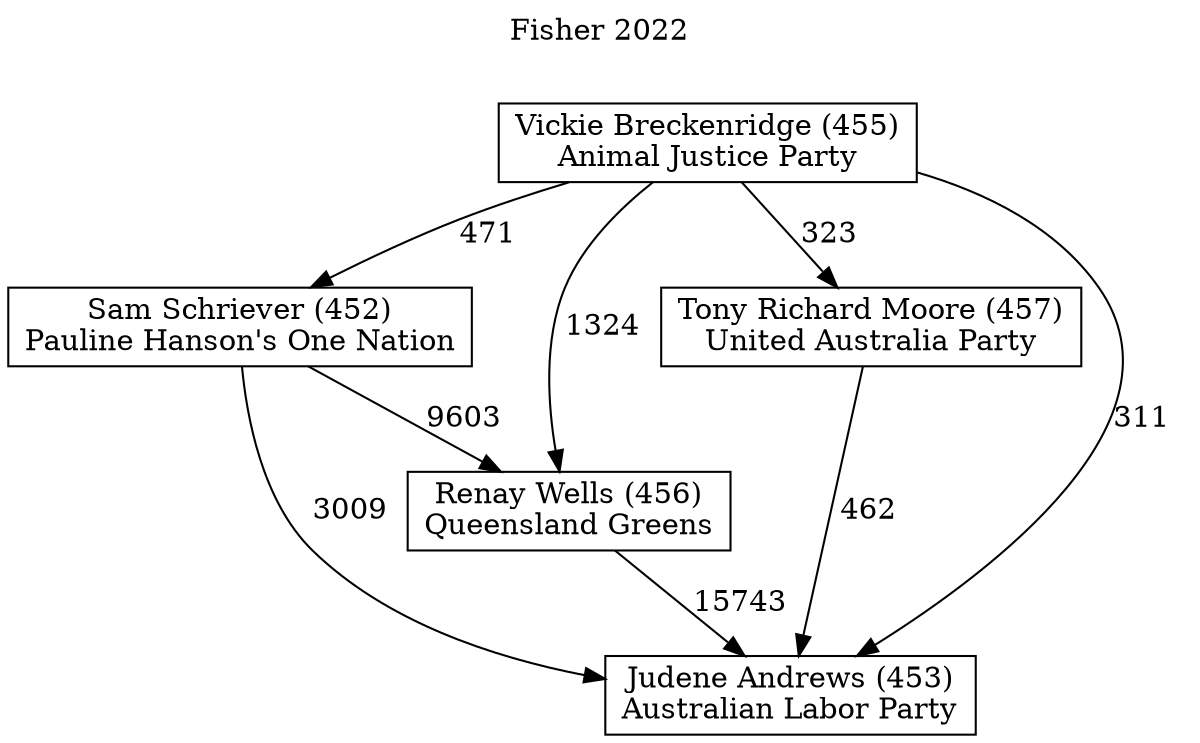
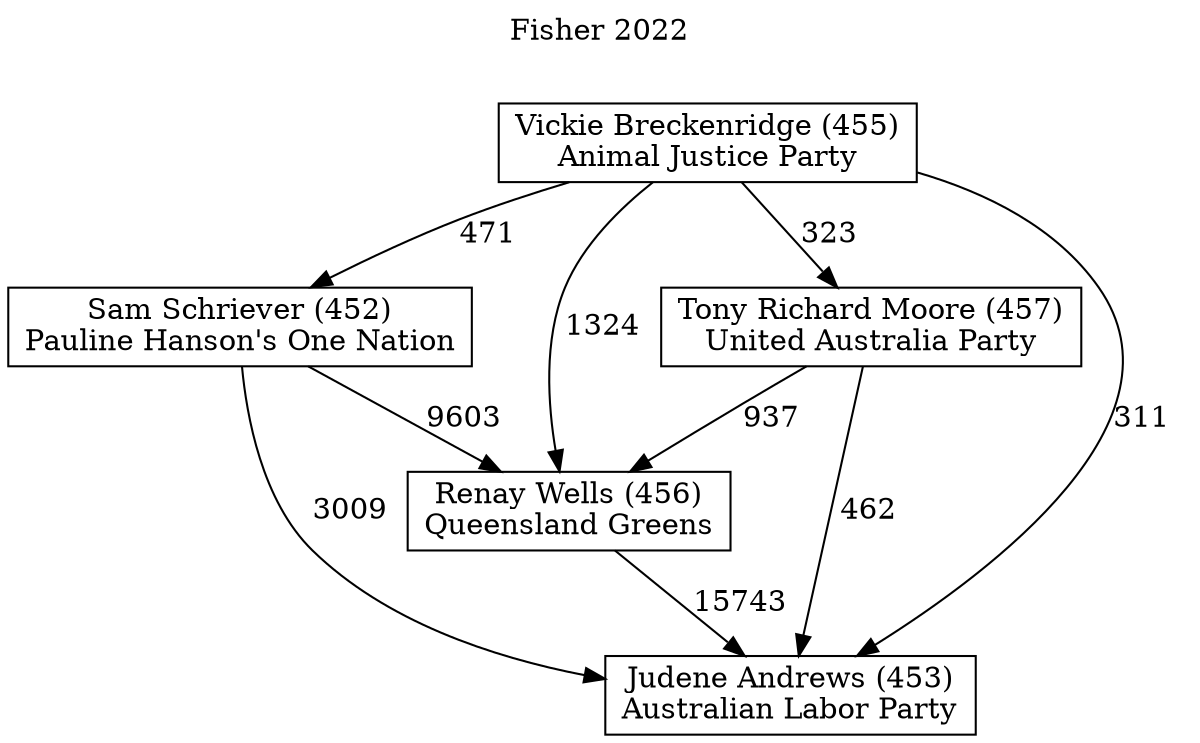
edge "Tony Richard Moore (457) United Australia Party" -> "Renay Wells (456) Queensland Greens": added, label "937"
